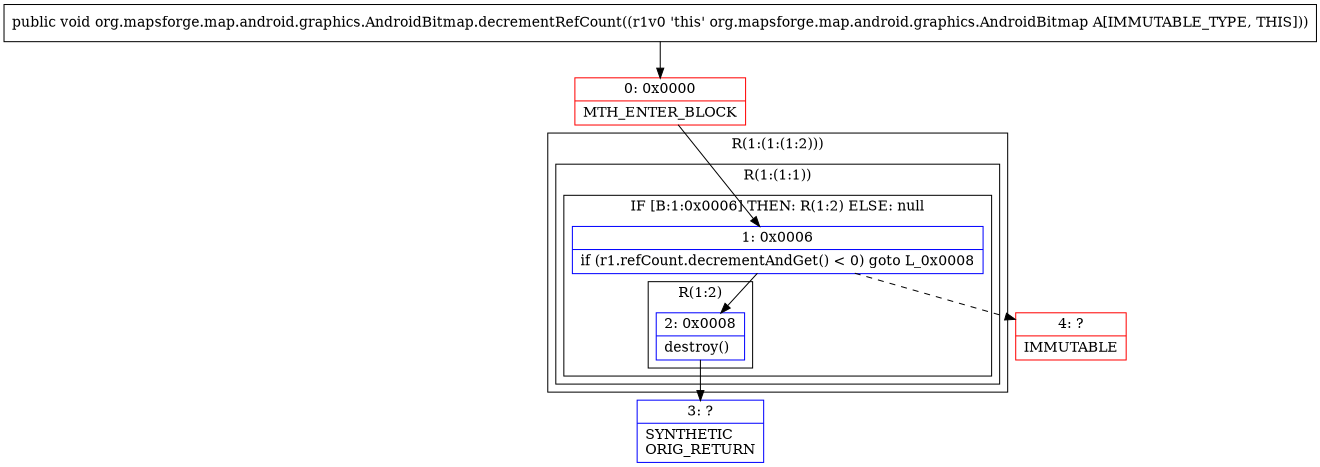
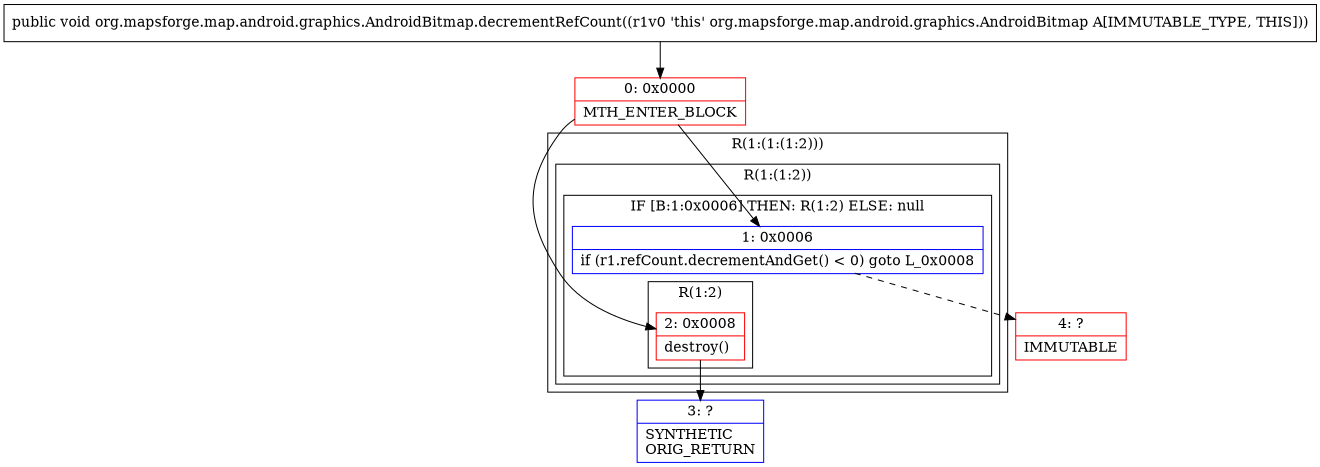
cluster "R(1:(1:1))": label "R(1:(1:1))" -> "R(1:(1:2))"
edge "1: 0x0006" -> "2: 0x0008": now "0: 0x0000" -> "2: 0x0008"
node "2: 0x0008": color blue -> red
